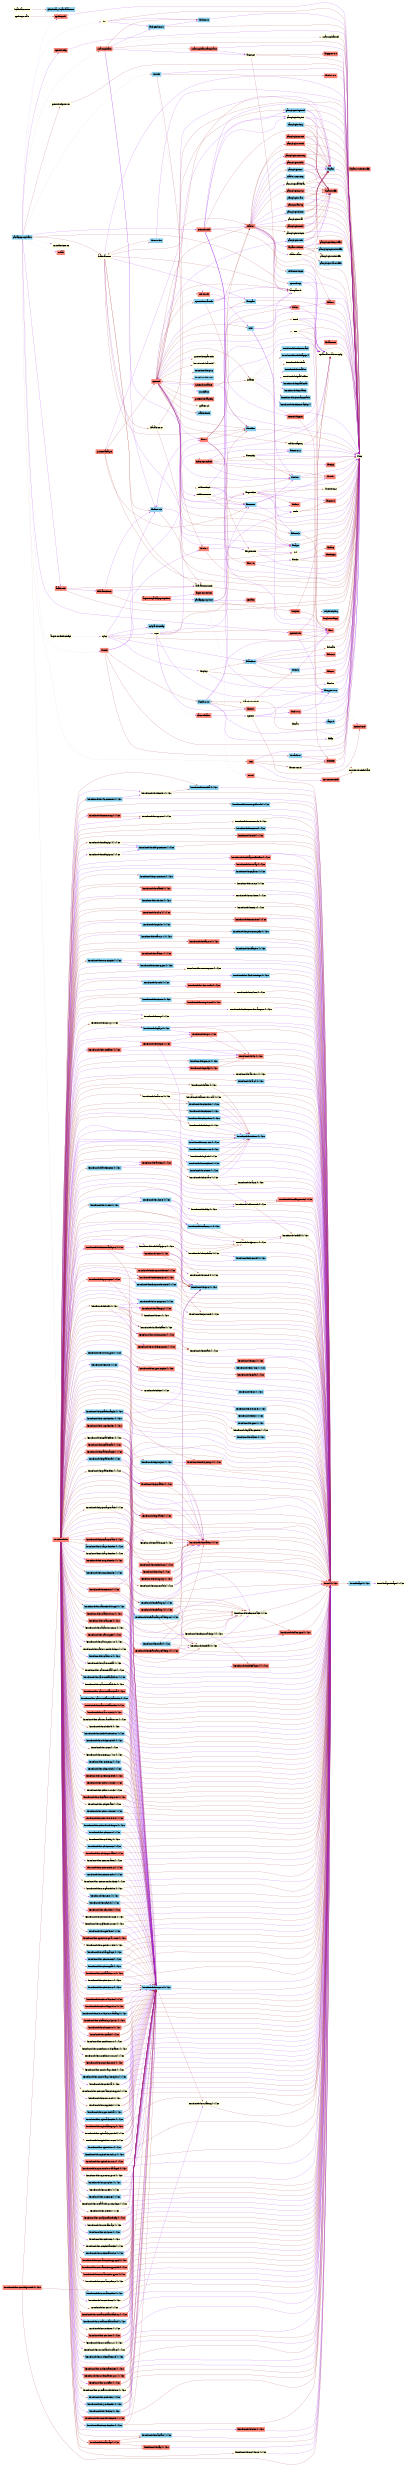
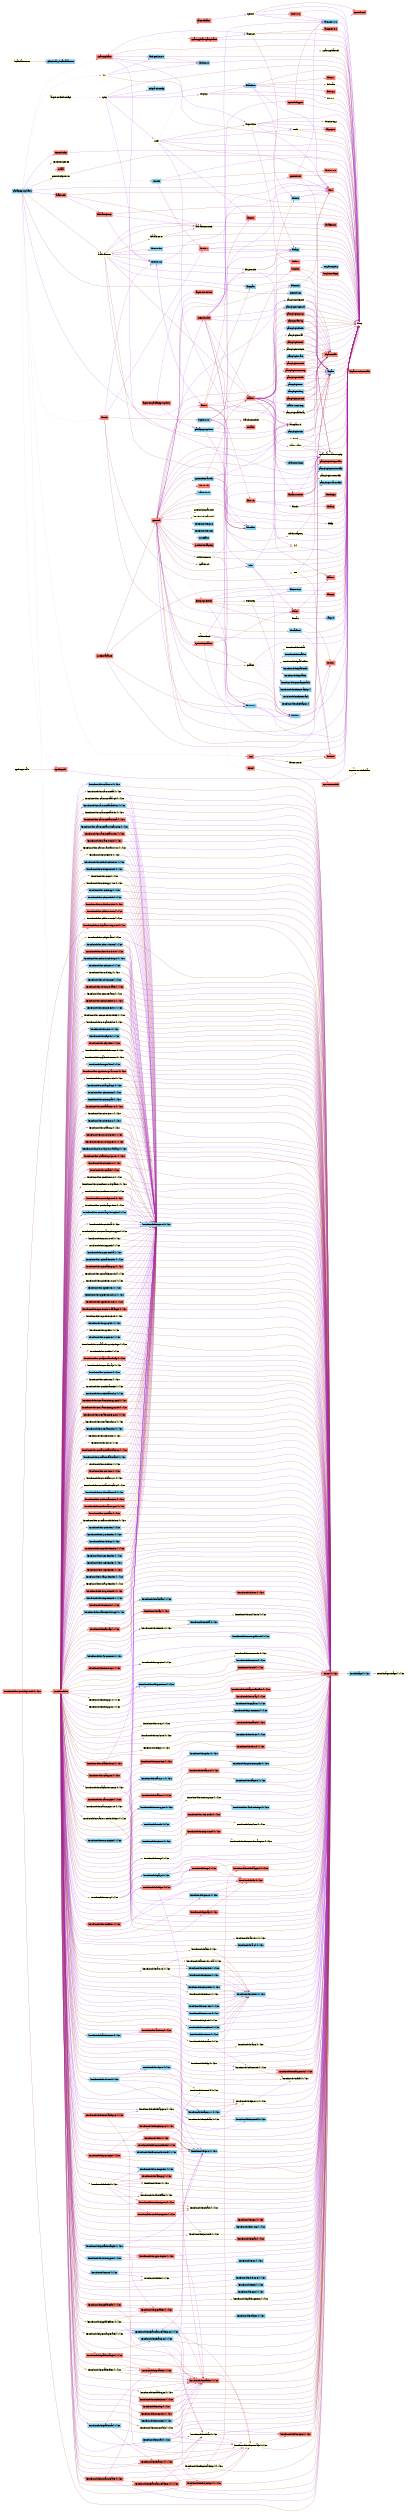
edge "avahi-daemon" -> "libdaemon0": added
node "udev-module-rc-encore-enltv2-4.14.30": label "udev-module-rc-encore-enltv2-4.14.30" -> "kernel-module-rc-encore-enltv2-4.14.30"
edge "kernel-module-rc-core-4.14.30" -> "kernel-module-rc-kaiomy-4.14.30": reversed
